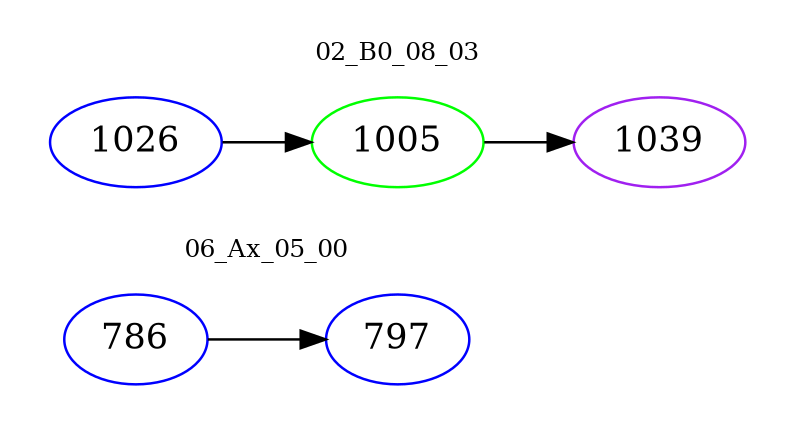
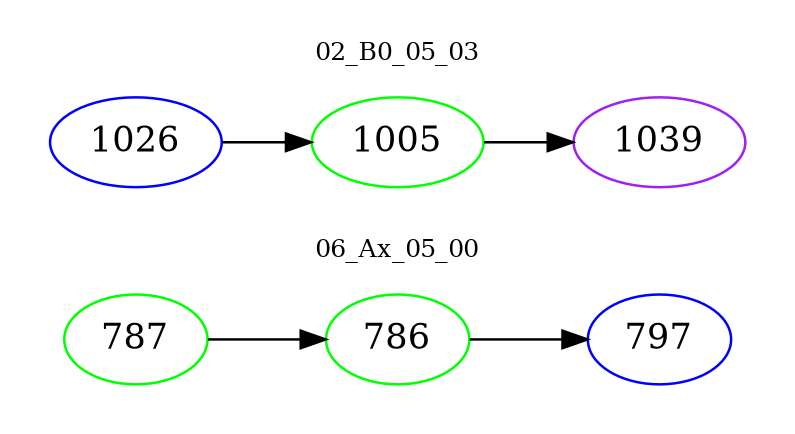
cluster "02_B0_08_03": label "02_B0_08_03" -> "02_B0_05_03"
node "787": added
node "786": color blue -> green
